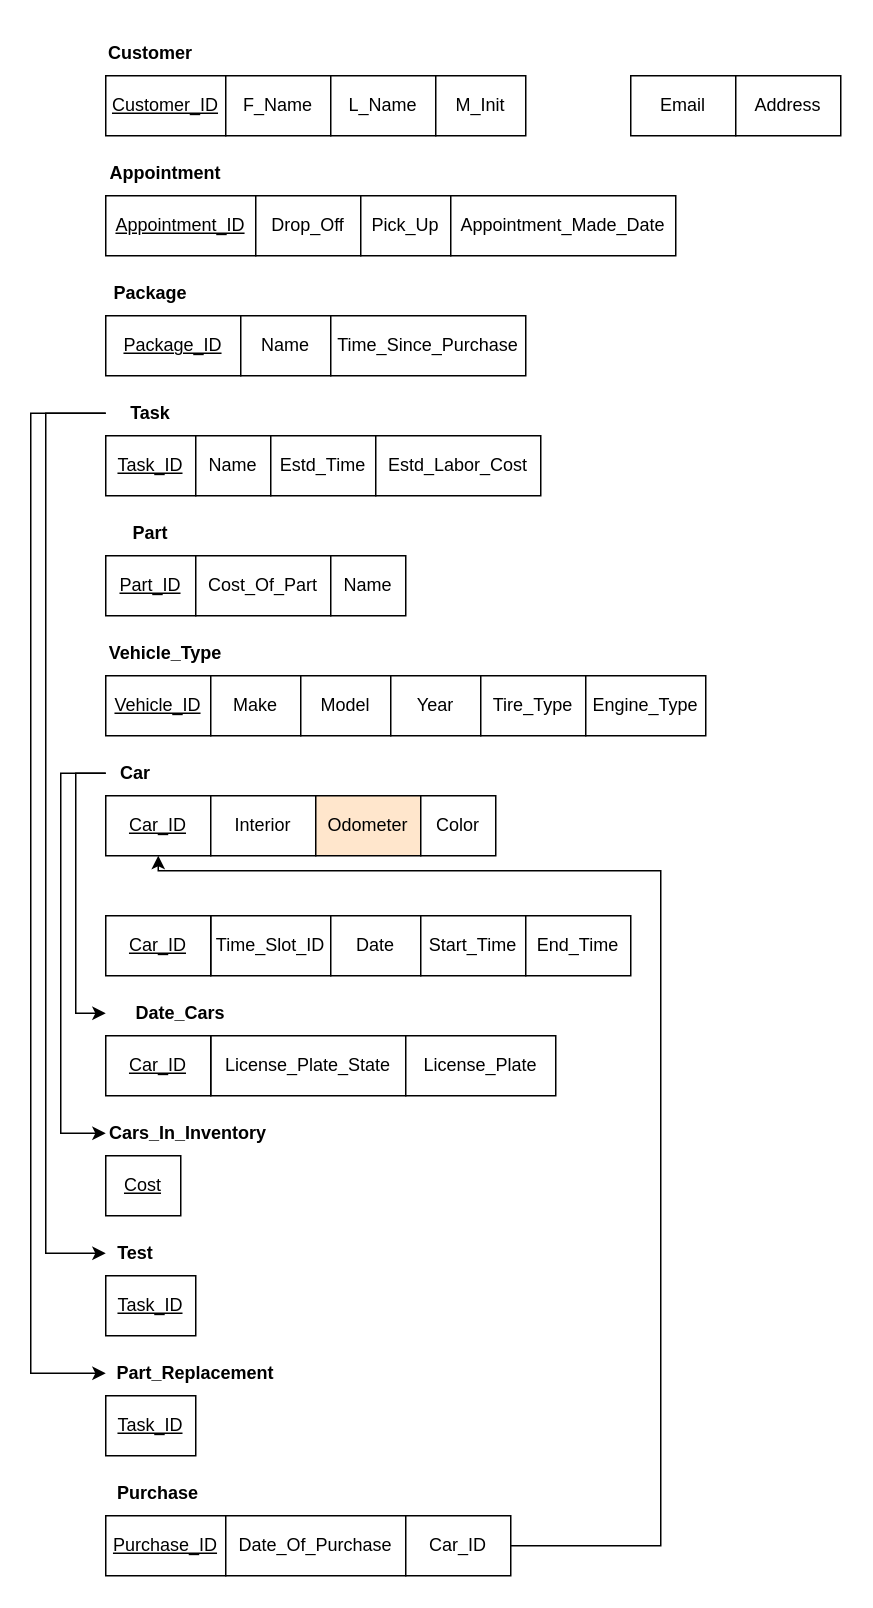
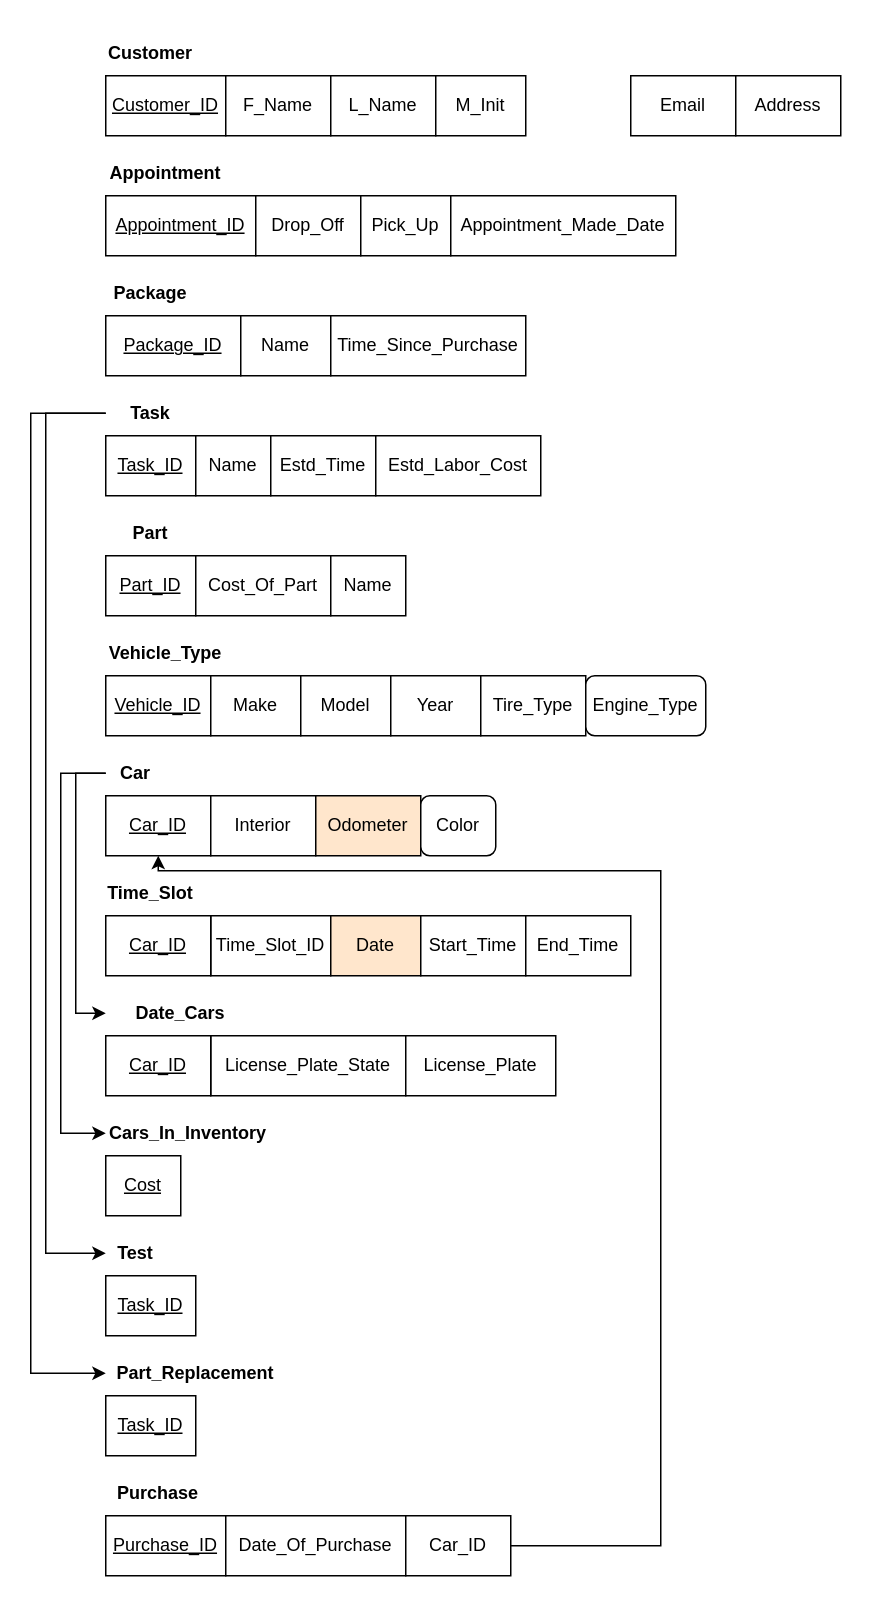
node "Engine_Type": shape rectangle -> rounded rectangle
node "Color": shape rectangle -> rounded rectangle
node "Time_Slot": added
node "Date": fillcolor #ffffff -> #ffe6cc
